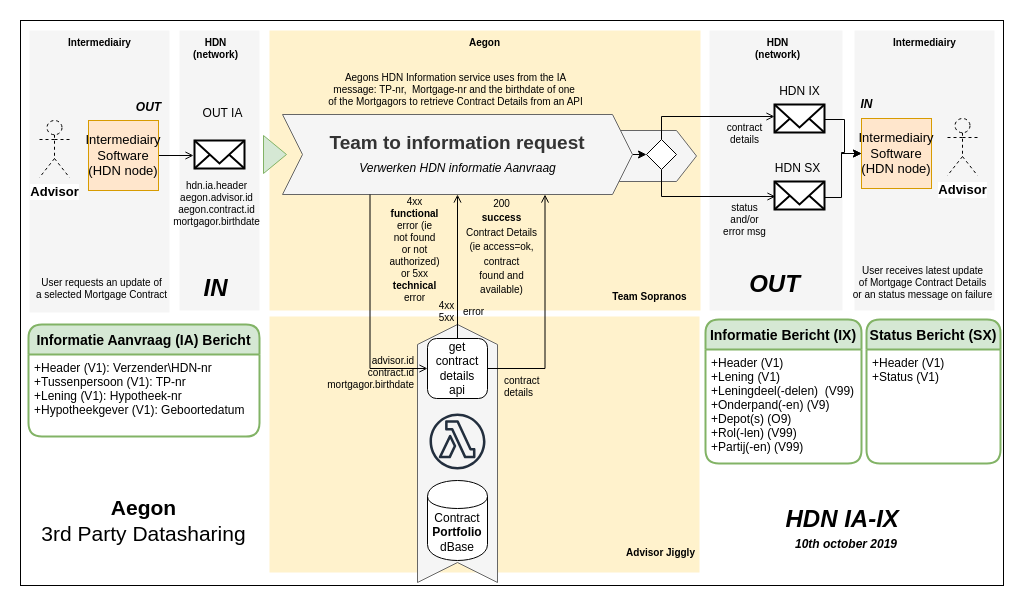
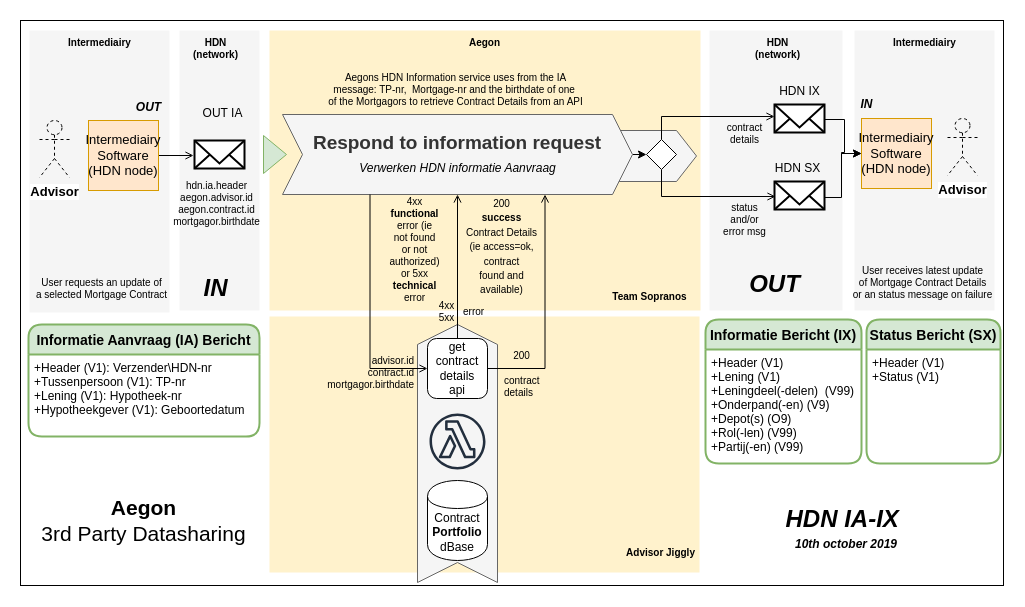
node "Team to information request": label "Team to information request" -> "Respond to information request"
node "200": added
